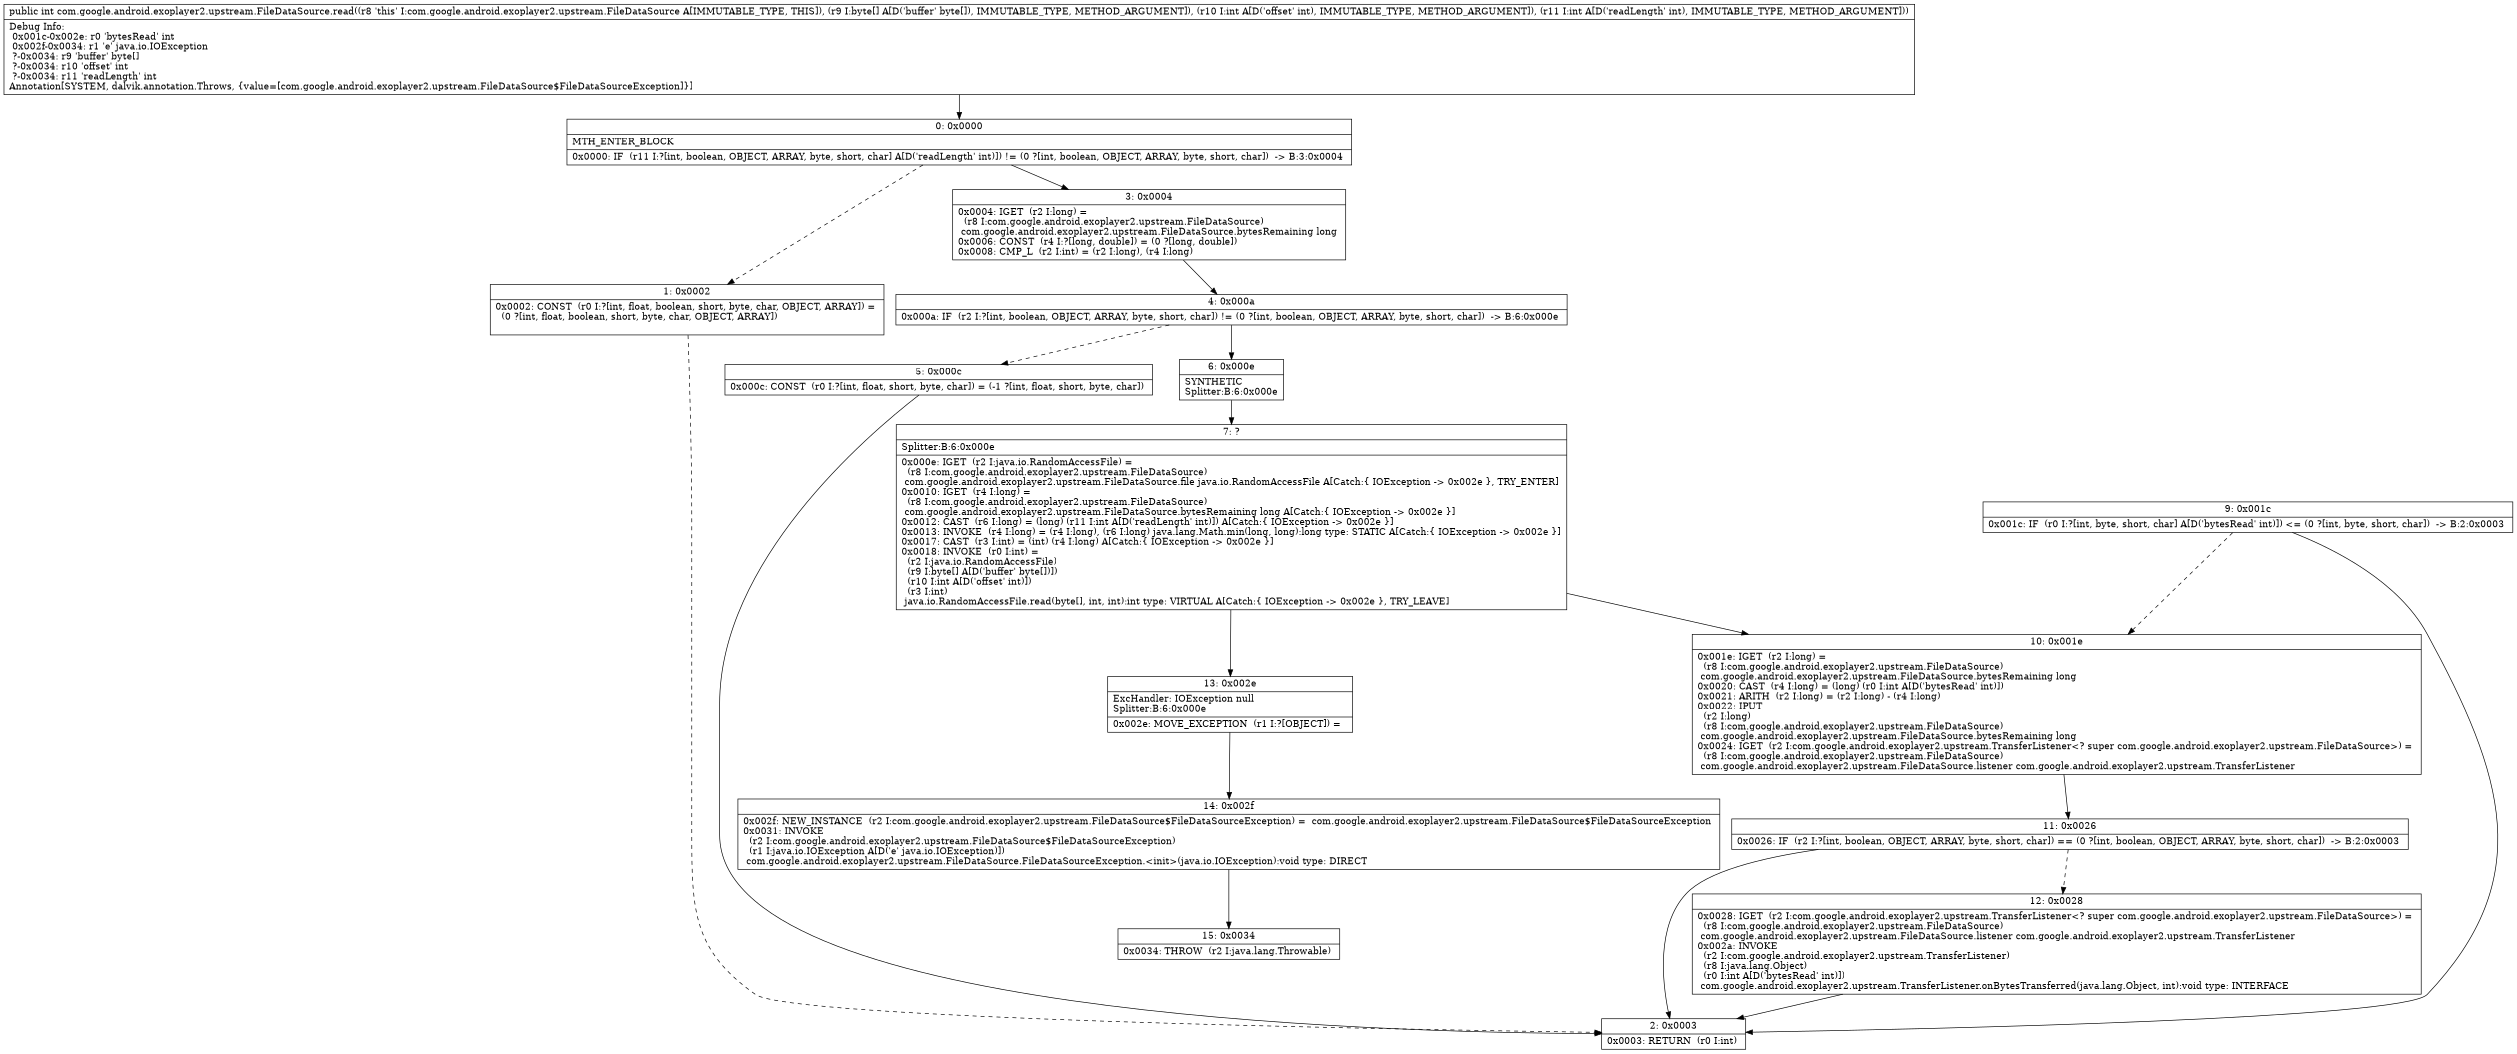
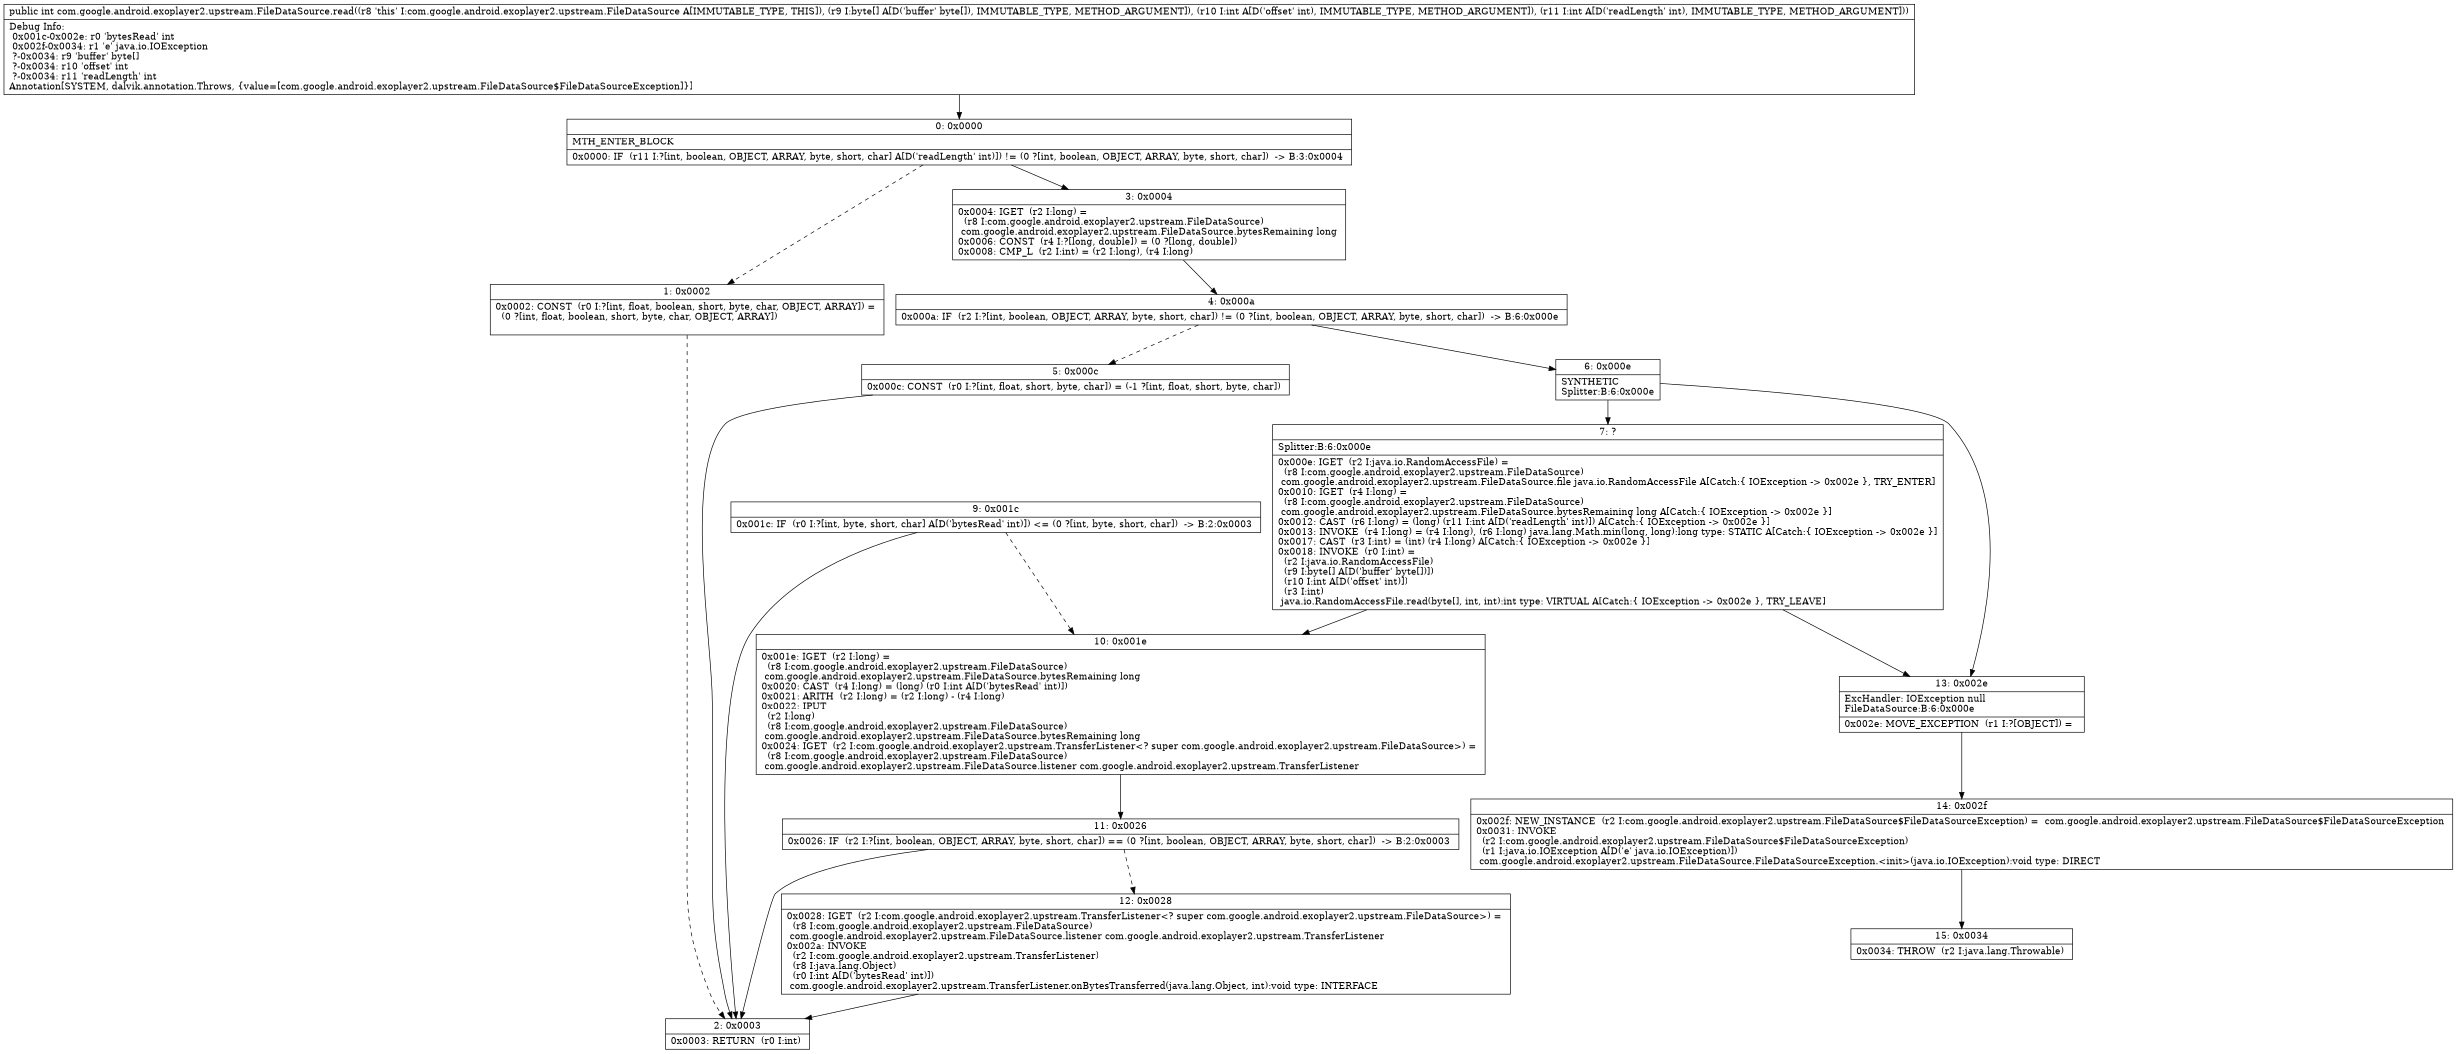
edge "6: 0x000e" -> "13: 0x002e": added
node "13: 0x002e": text "Splitter:B:6:0x000e" -> "FileDataSource:B:6:0x000e"
